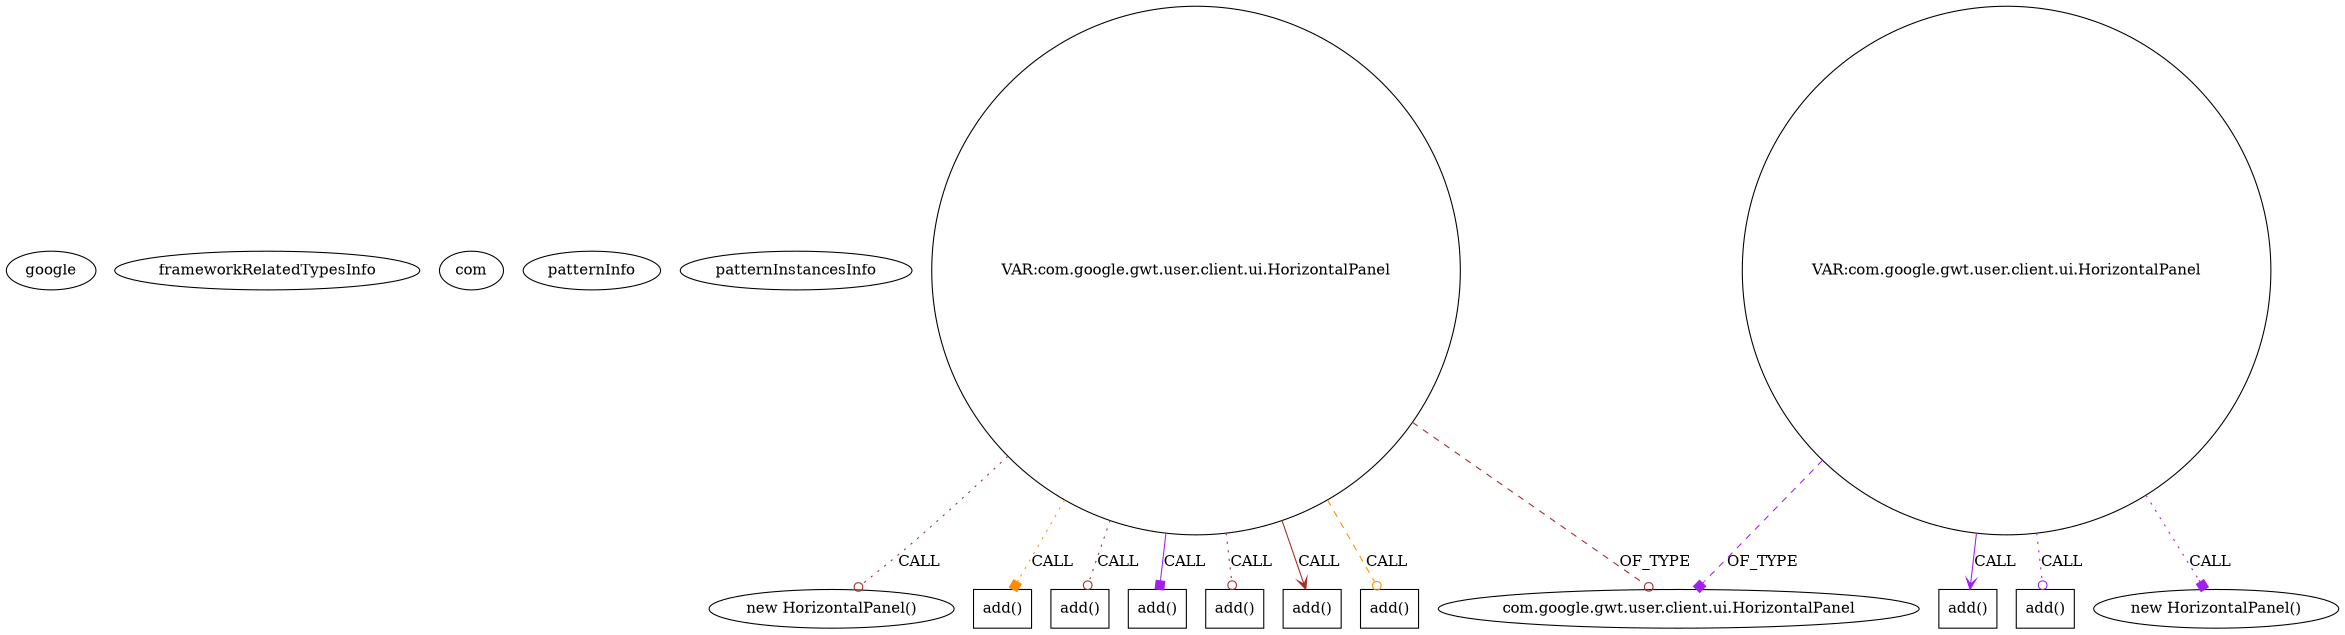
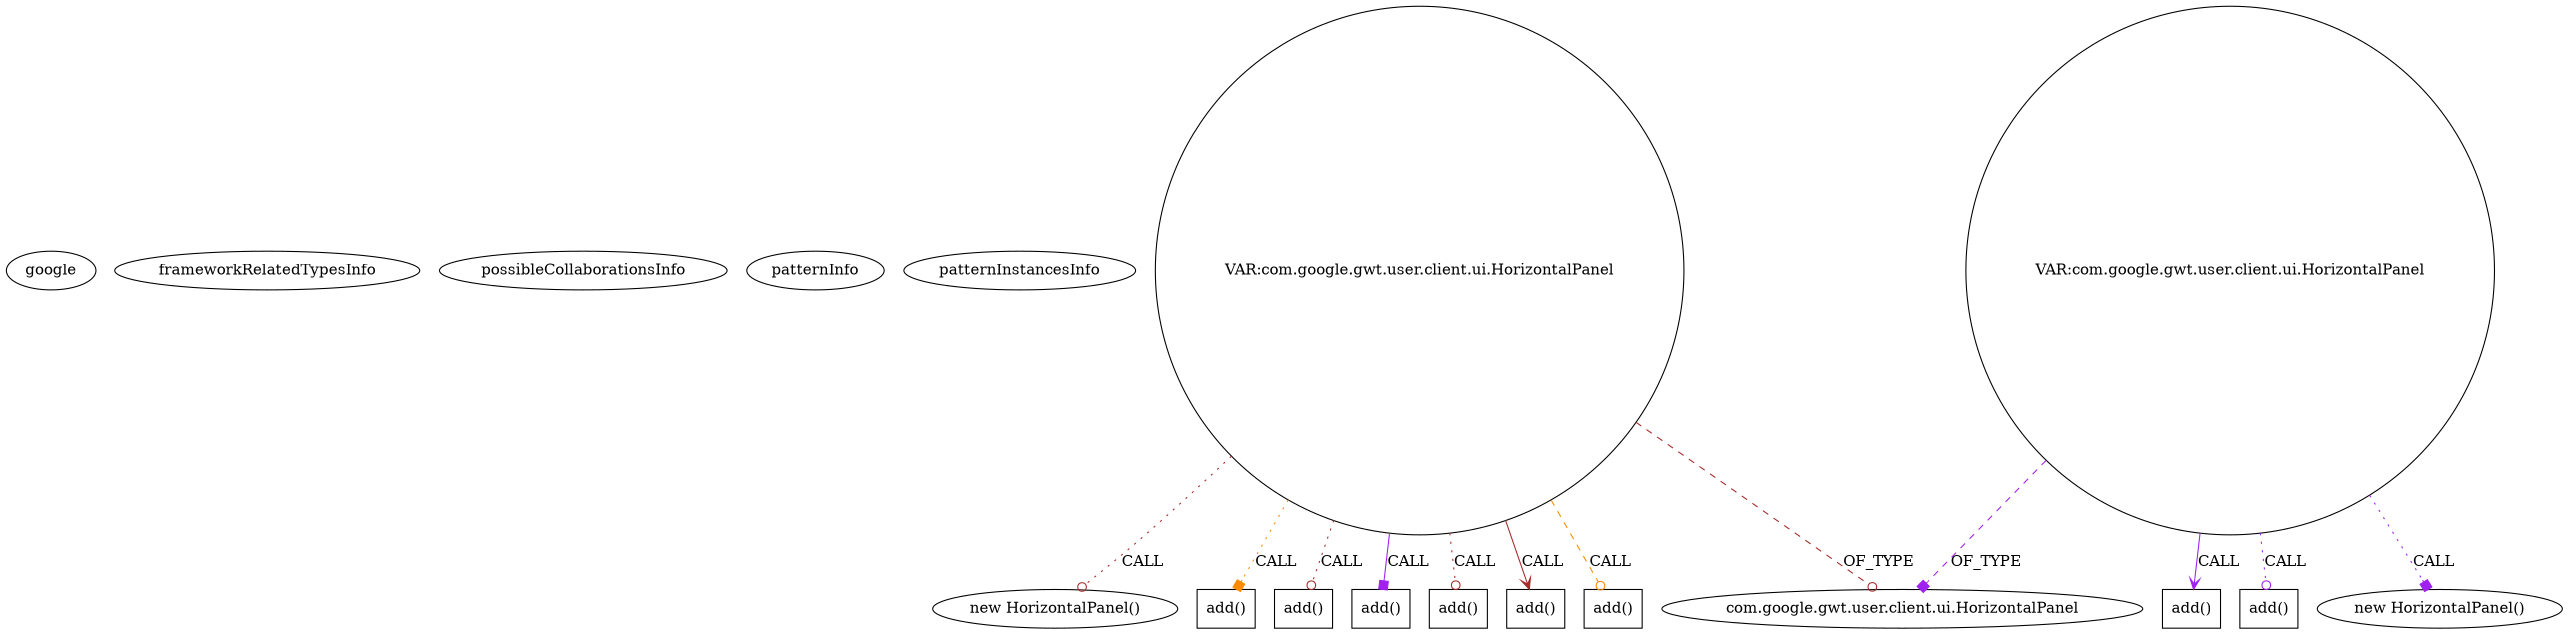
node "com": label "com" -> "possibleCollaborationsInfo"
